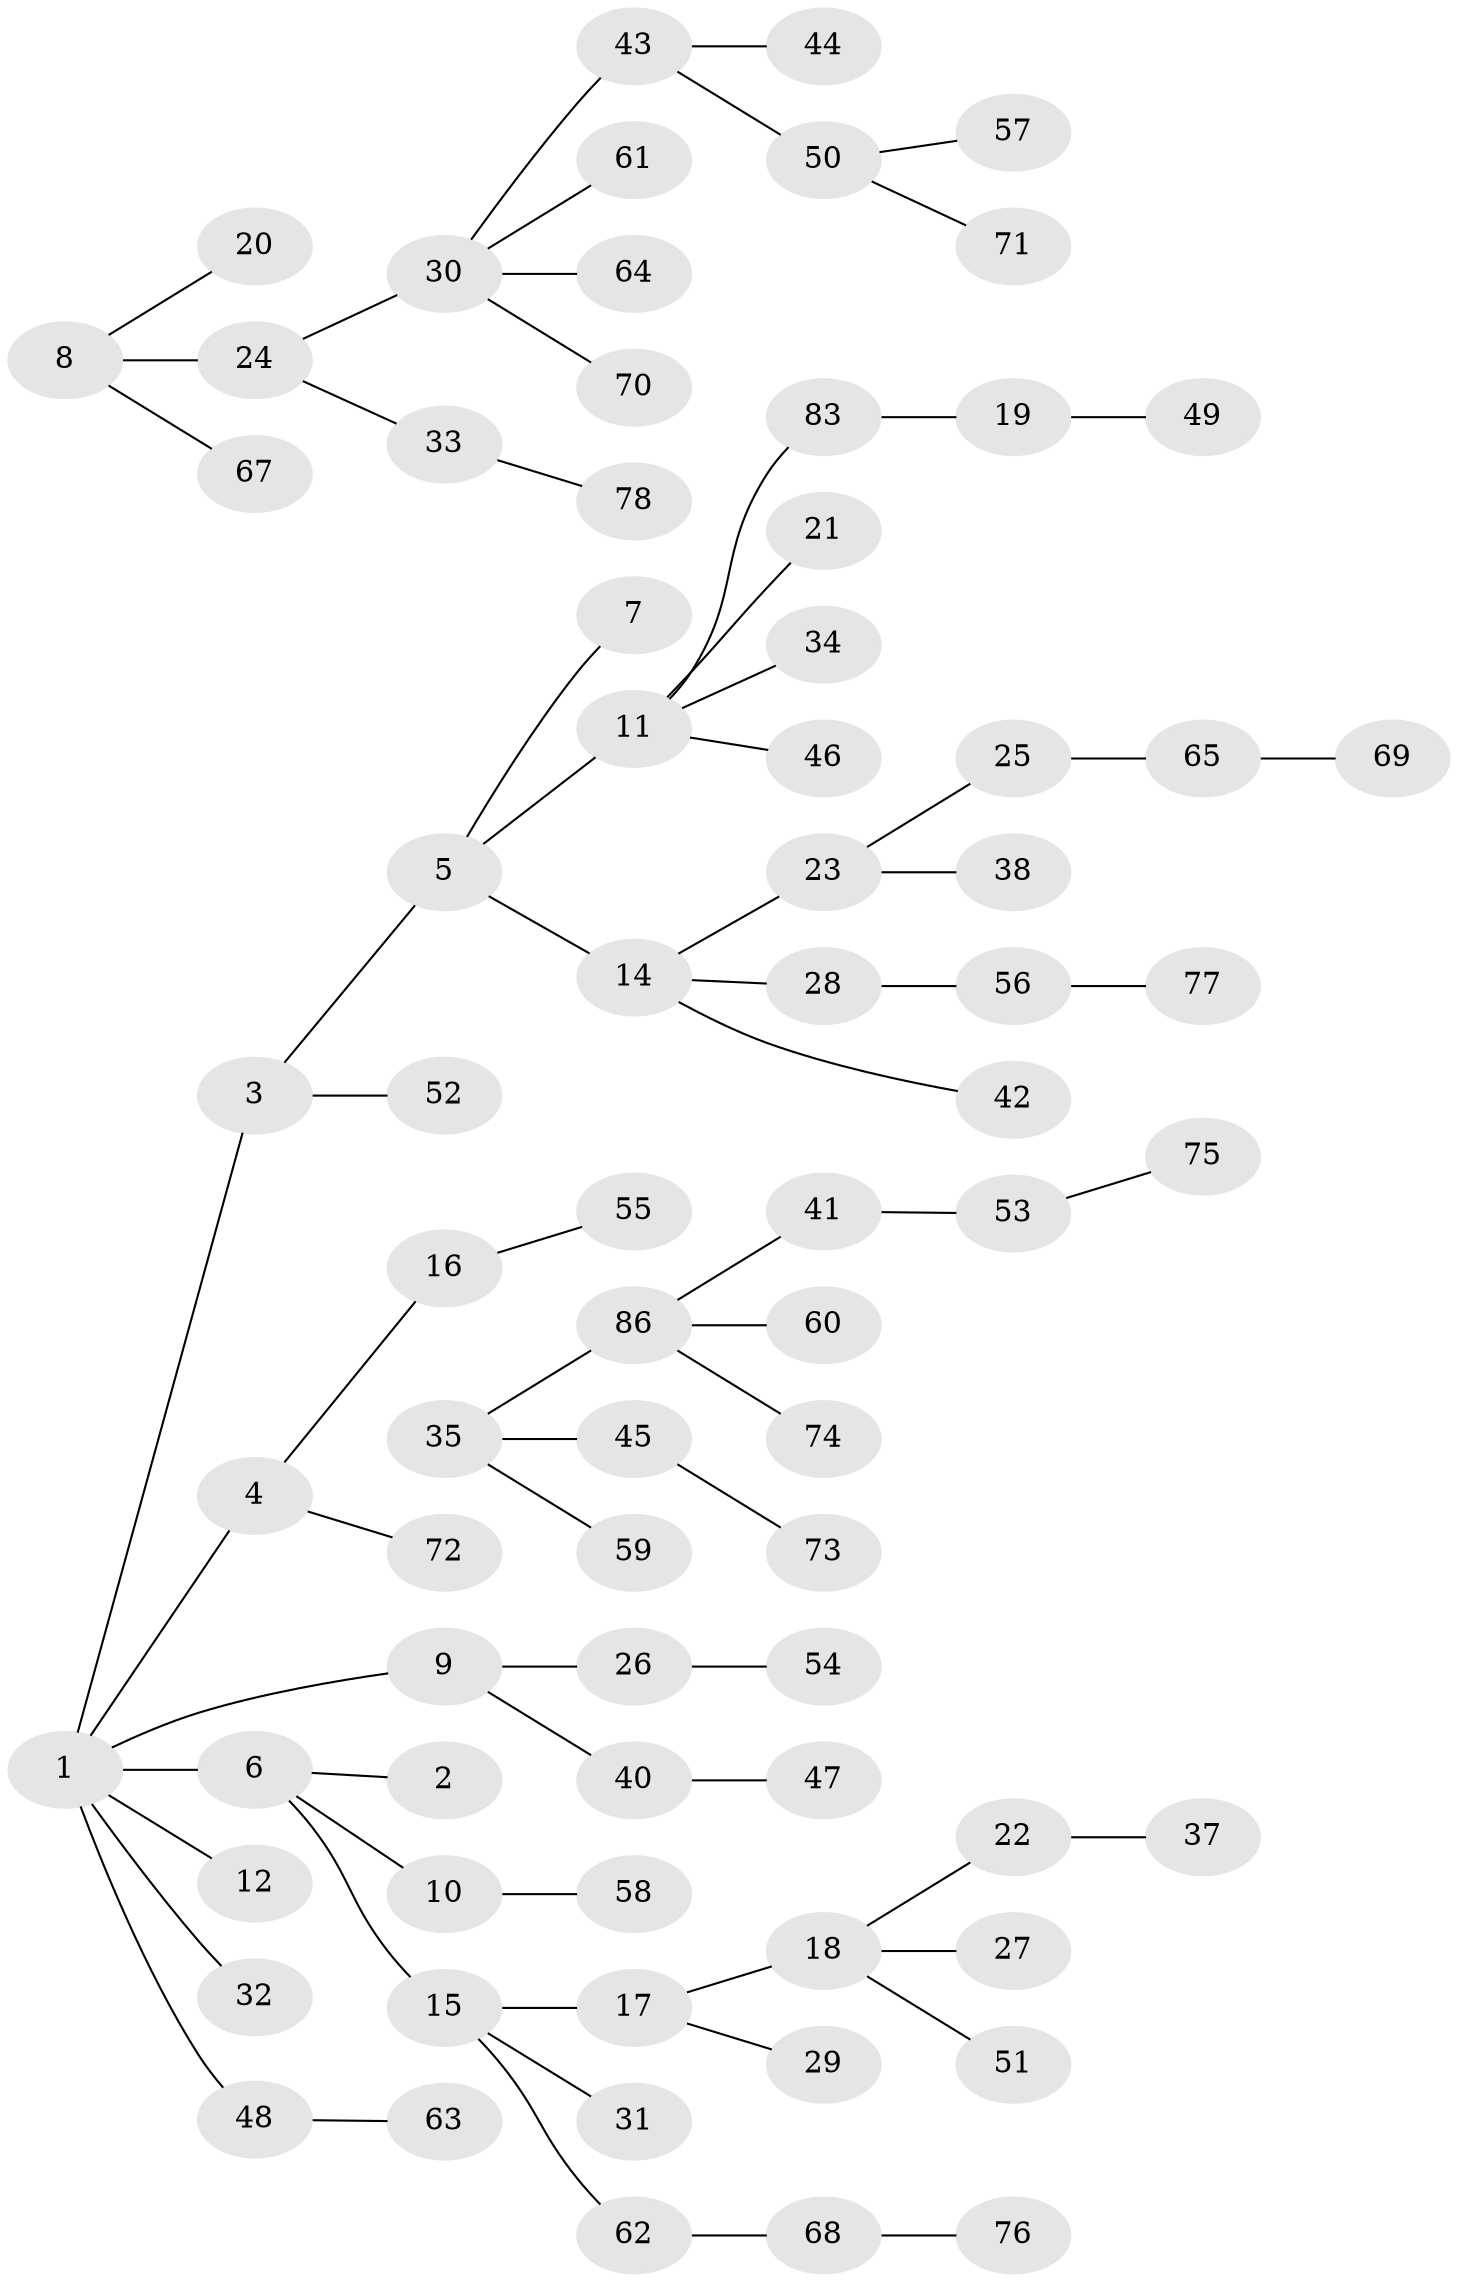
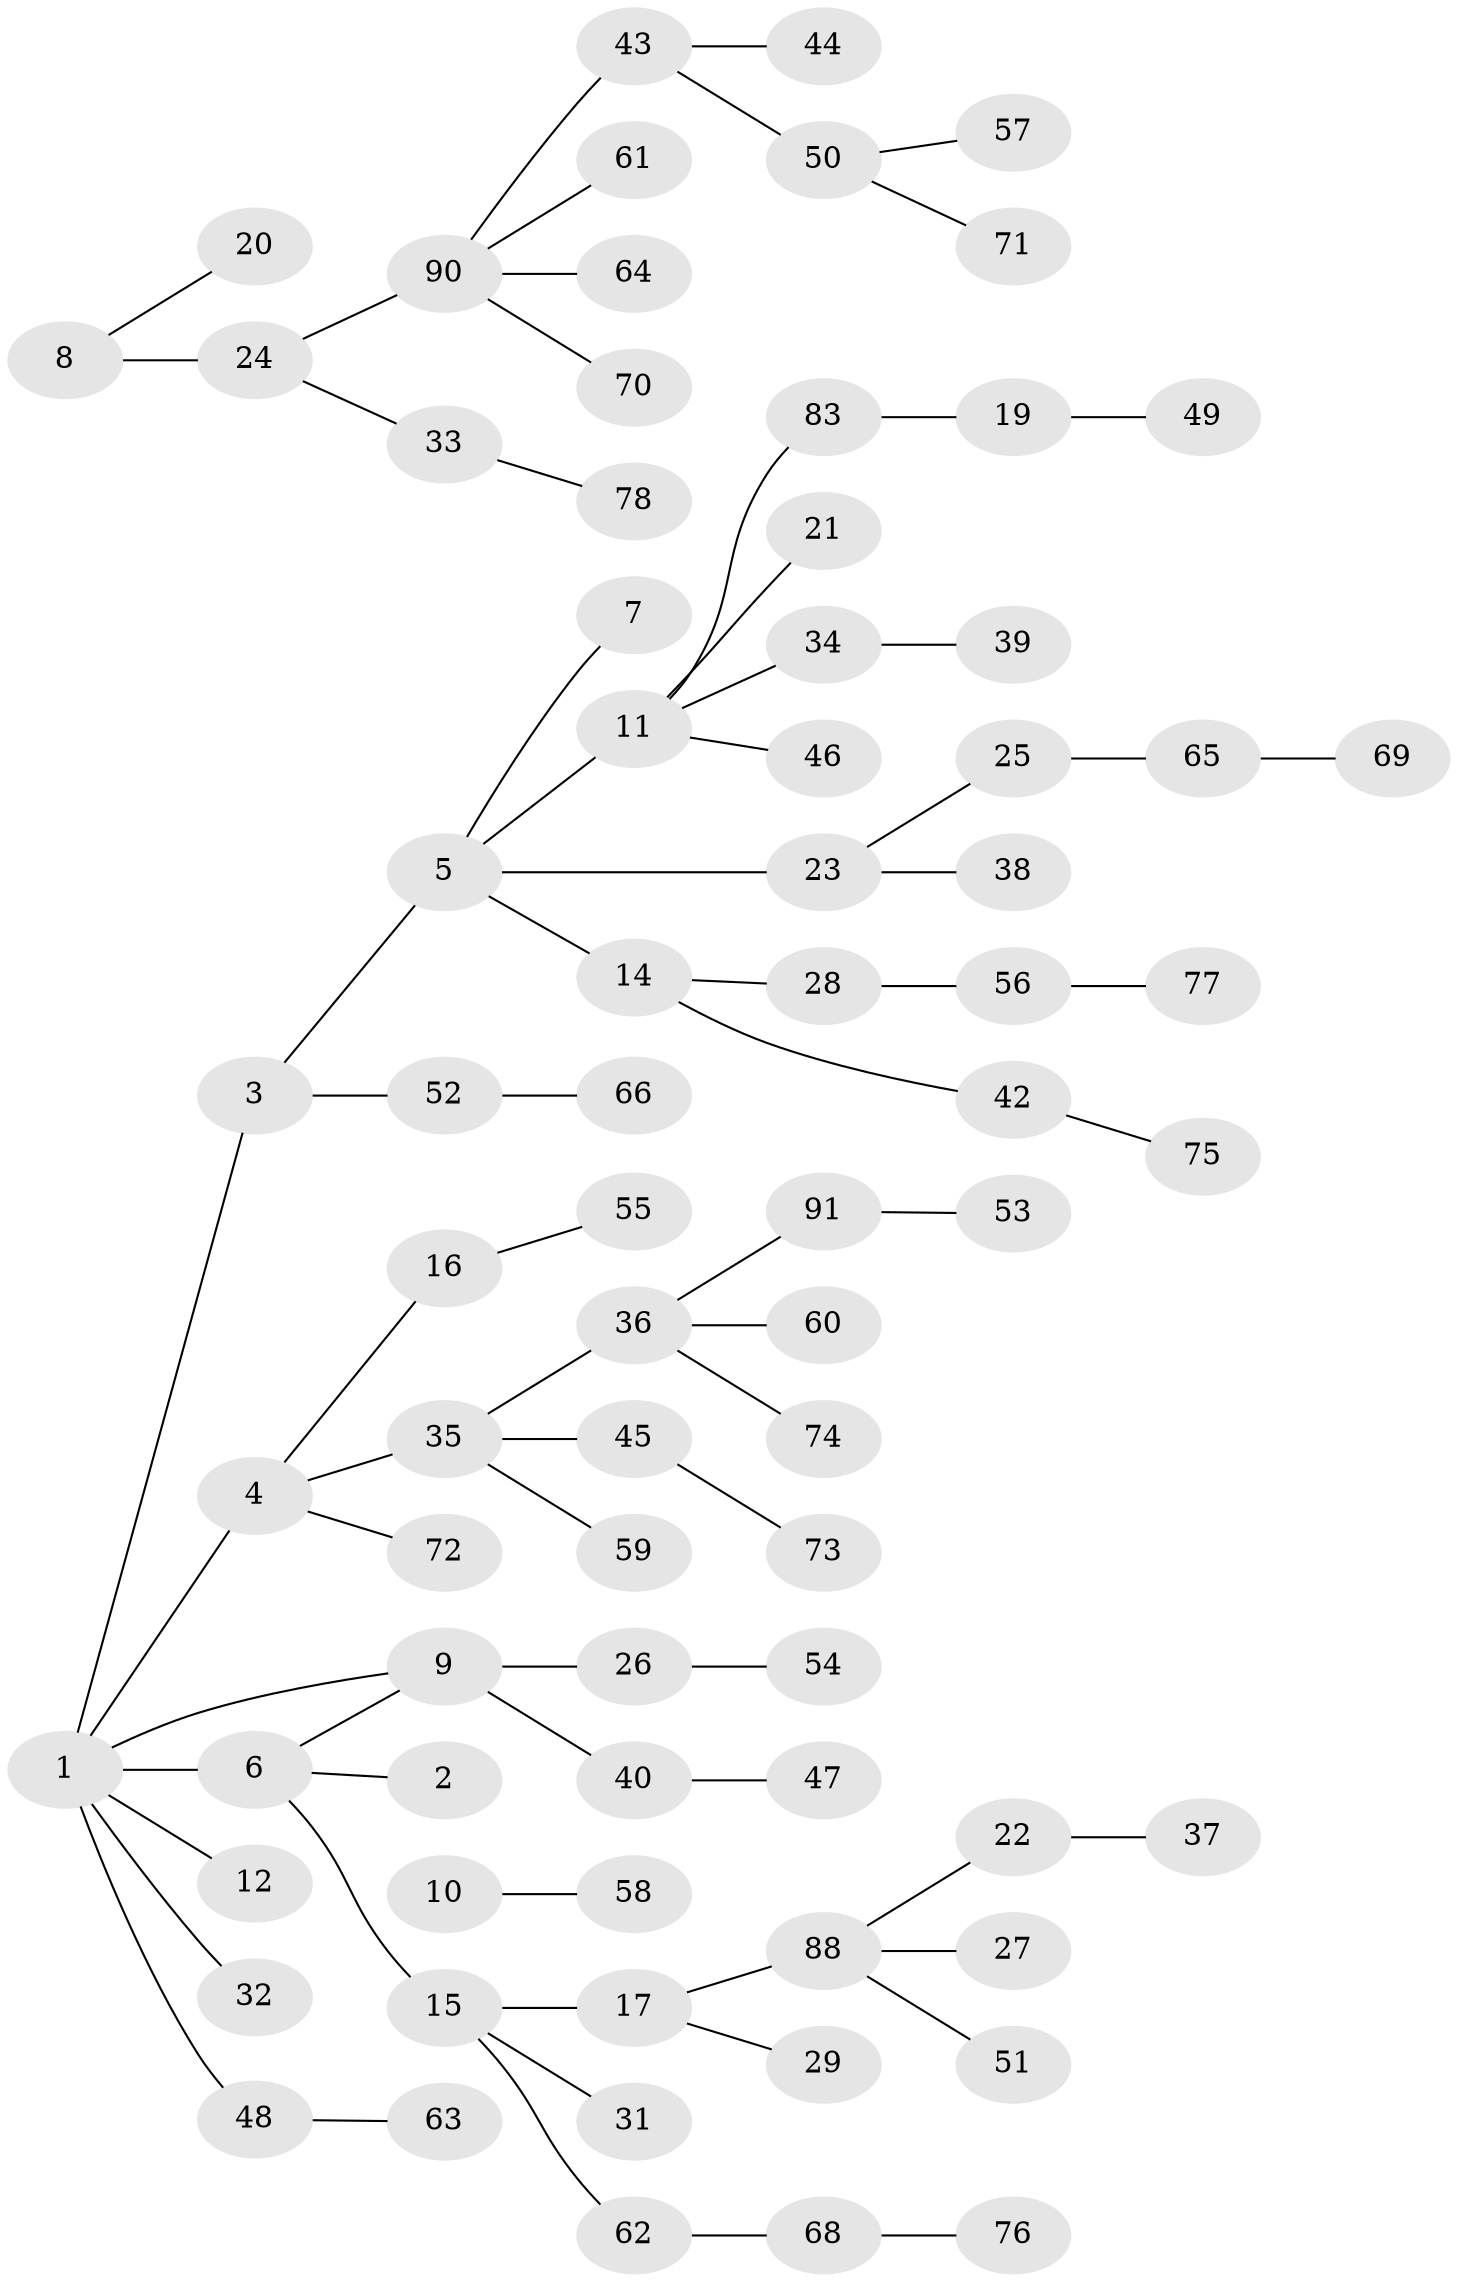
node "30": label "30" -> "90"
node "67": removed
node "39": added
edge "23" -- "14": now "23" -- "5"
node "66": added
edge "75" -- "53": now "75" -- "42"
node "41": label "41" -> "91"
node "86": label "86" -> "36"
edge "35" -- "4": added
edge "6" -- "10": now "6" -- "9"
node "18": label "18" -> "88"
